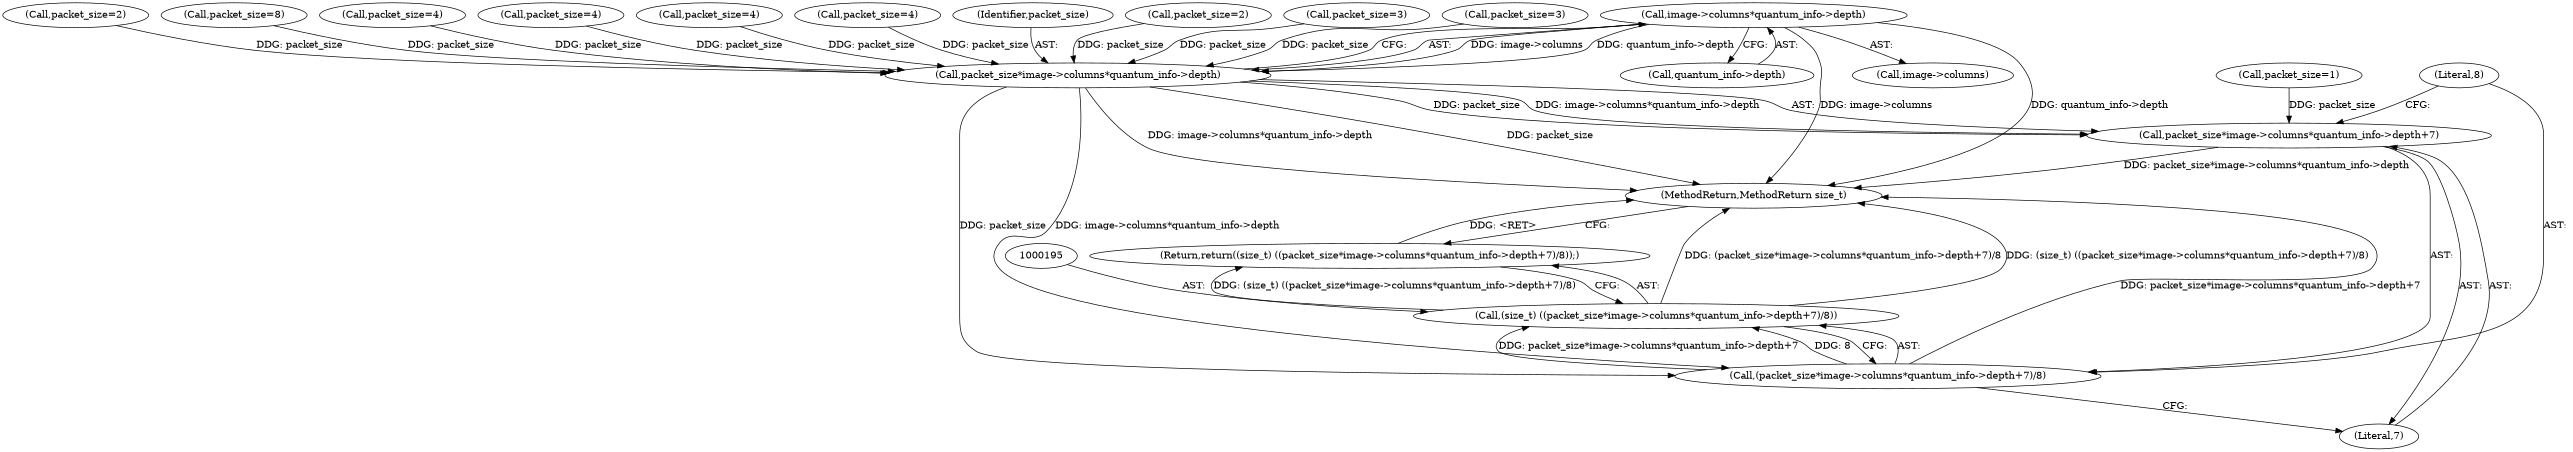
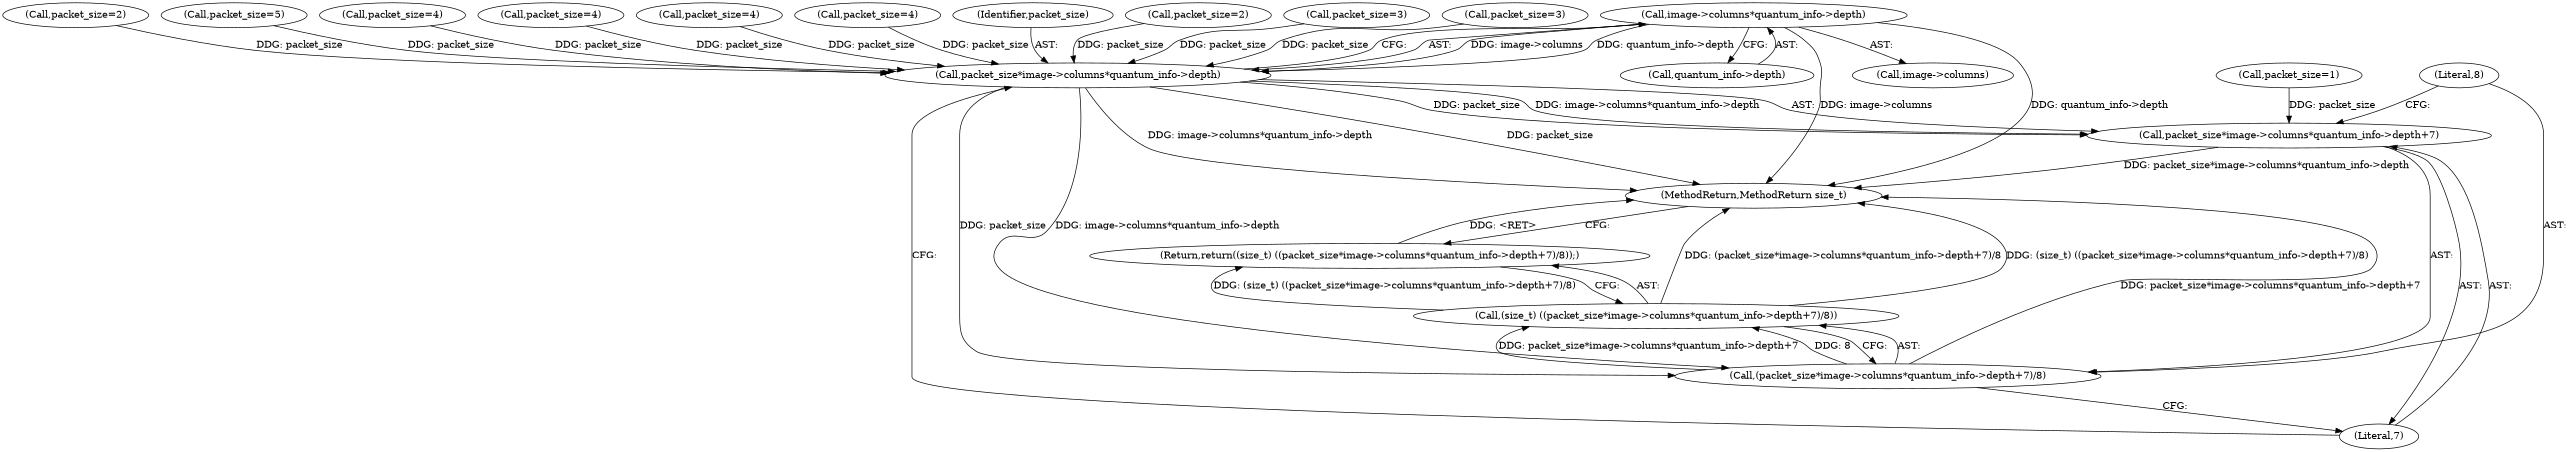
node "(Call,packet_size=8)": label "(Call,packet_size=8)" -> "(Call,packet_size=5)"
node "1000195": removed
edge "(Literal,7)" -> "(Call,packet_size*image->columns*quantum_info->depth)": added, label "CFG:"
